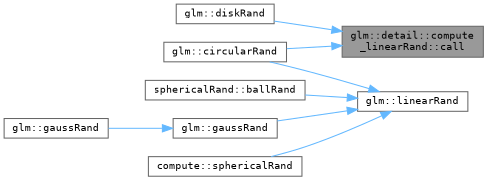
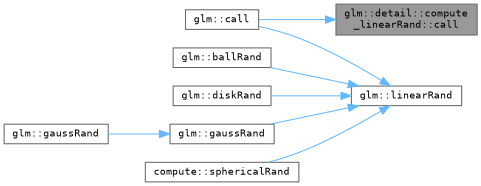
edge "glm::diskRand" -> "glm::detail::compute _linearRand::call": now "glm::diskRand" -> "glm::linearRand"
node "glm::circularRand": label "glm::circularRand" -> "glm::call"
node "sphericalRand::ballRand": label "sphericalRand::ballRand" -> "glm::ballRand"
